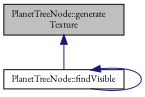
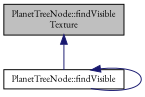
node "PlanetTreeNode::generate Texture": label "PlanetTreeNode::generate Texture" -> "PlanetTreeNode::findVisible Texture"
